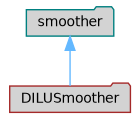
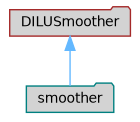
edge "DILUSmoother" -> "smoother": reversed
